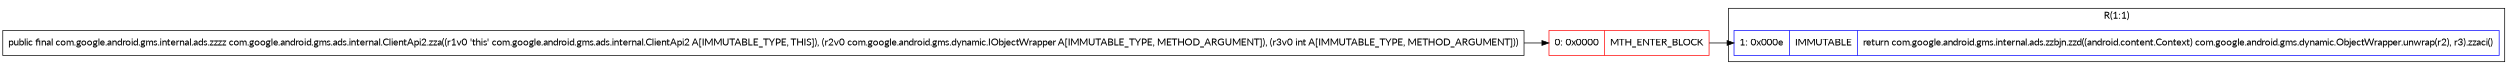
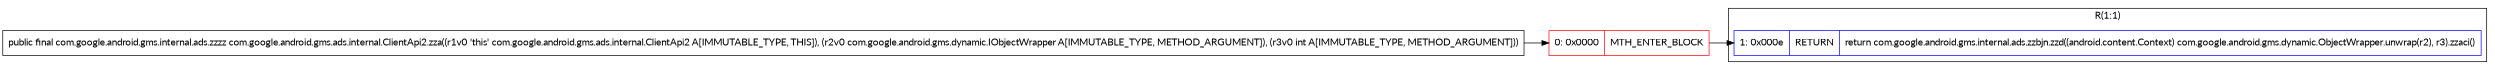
node "1: 0x000e": text "IMMUTABLE" -> "RETURN"
